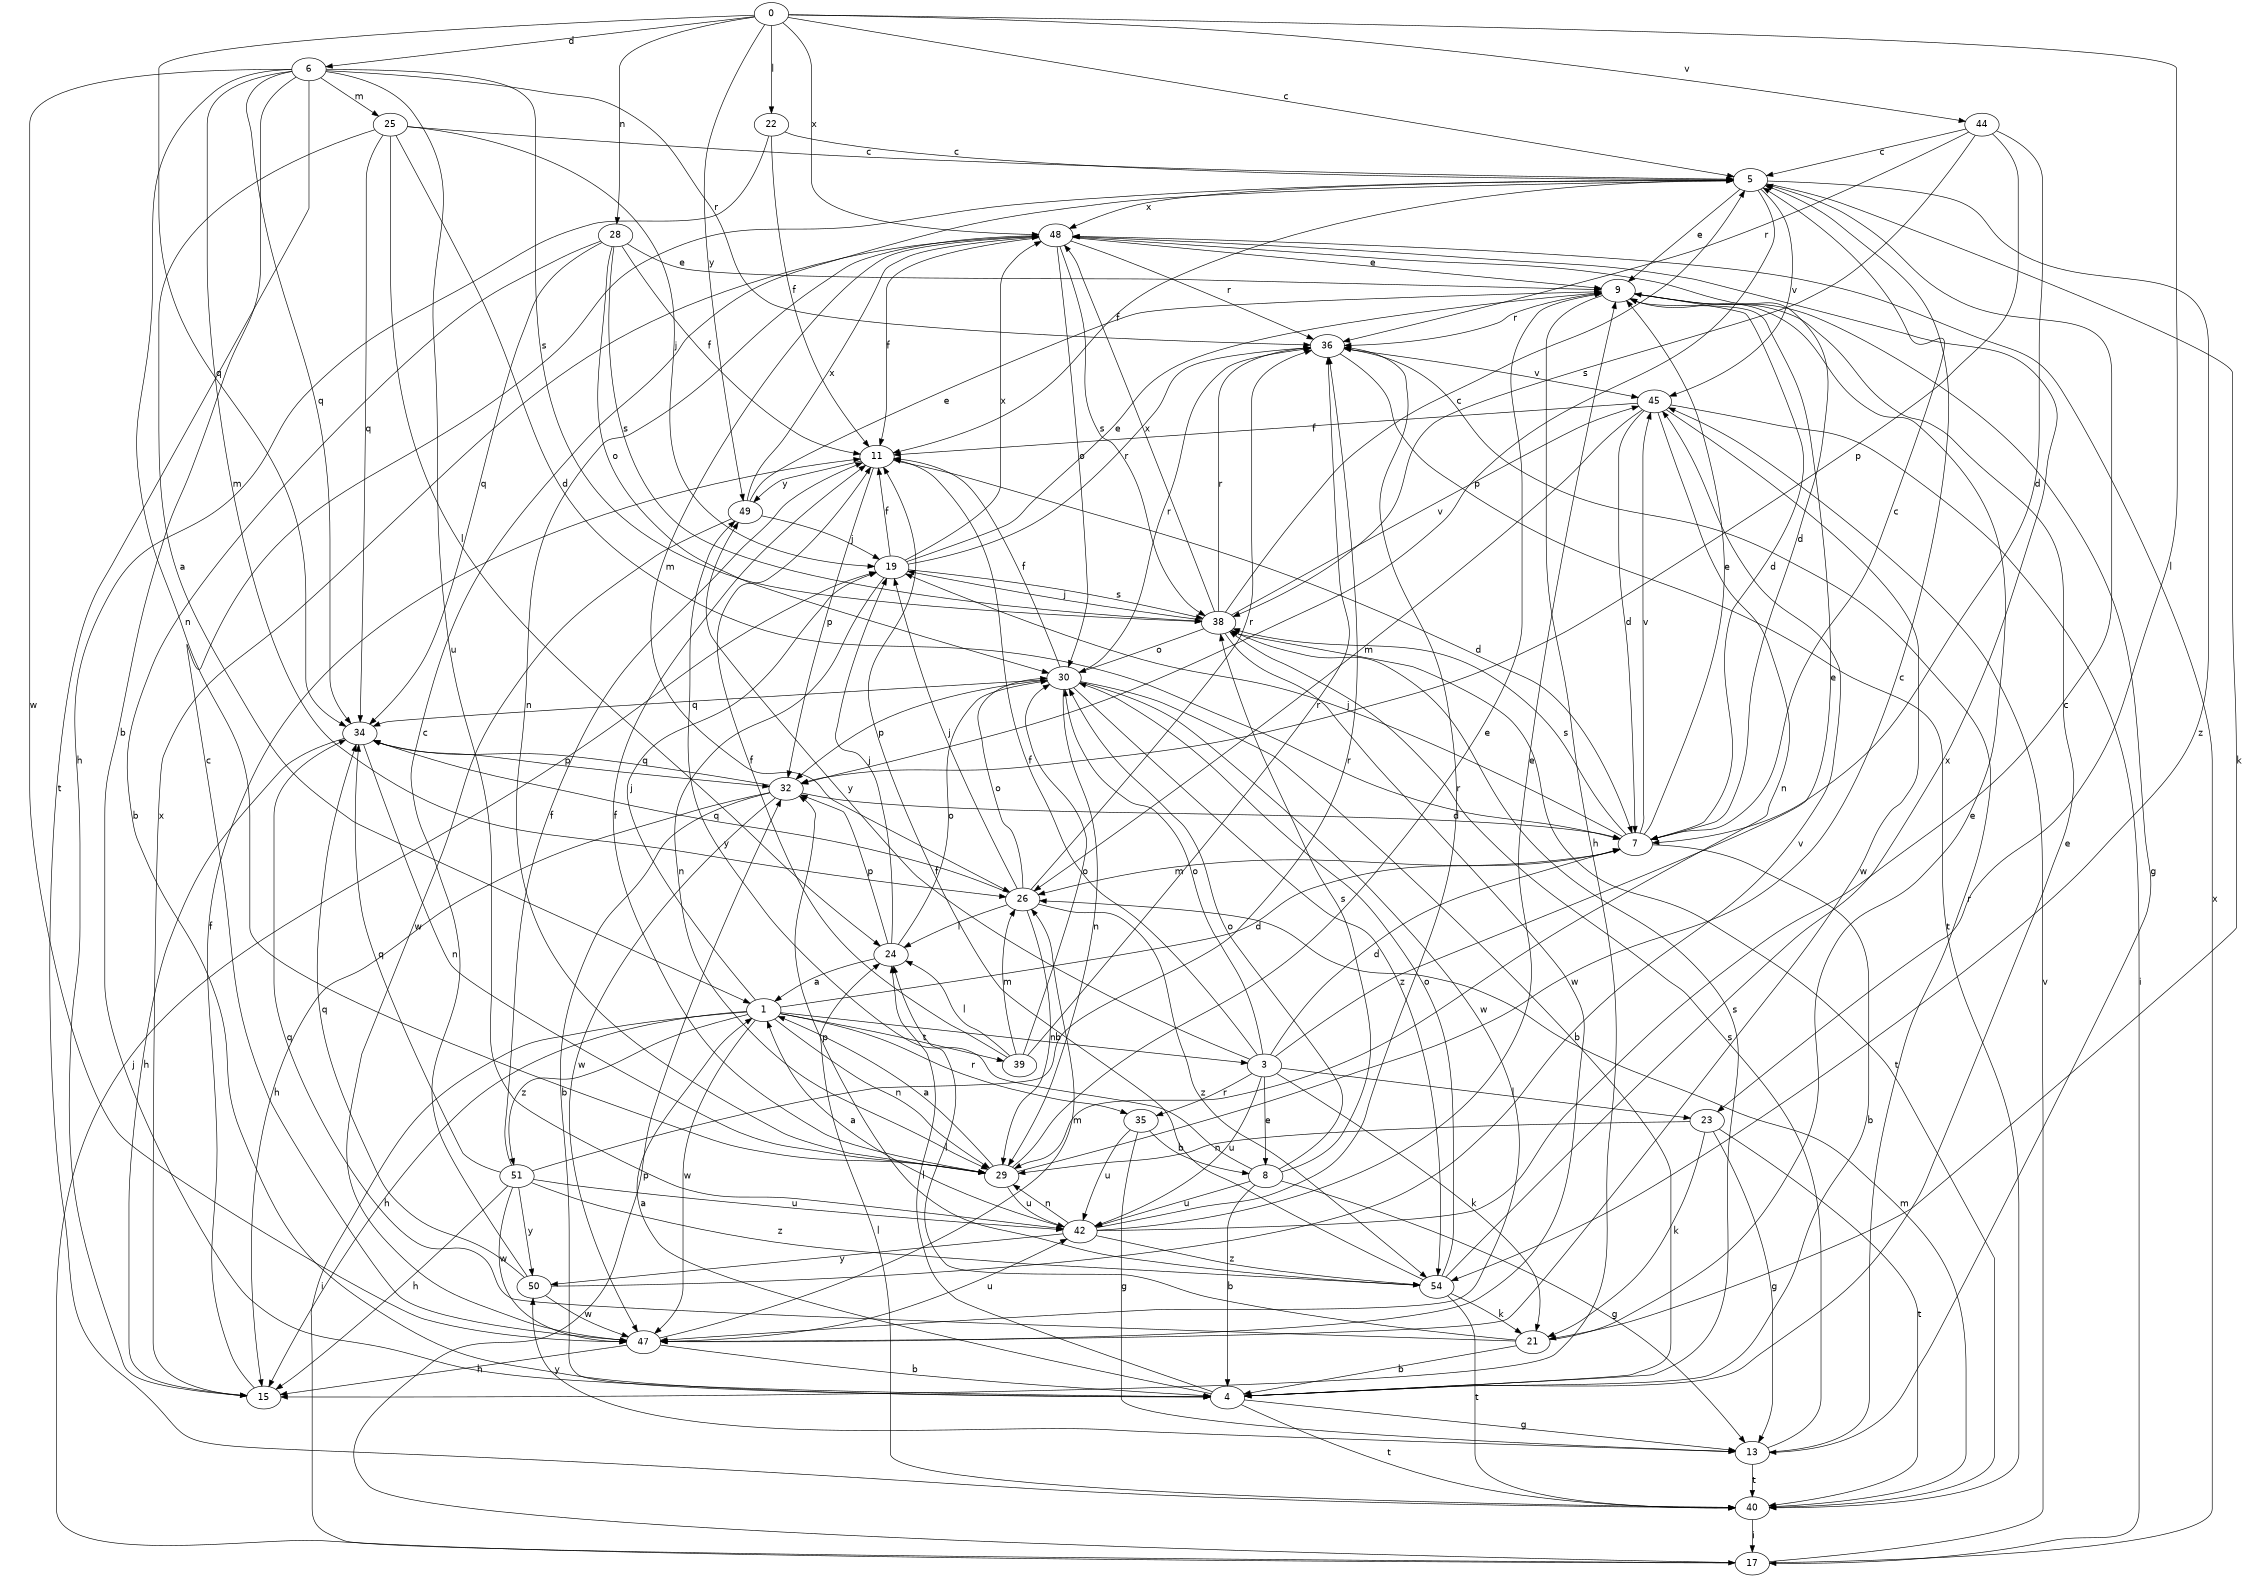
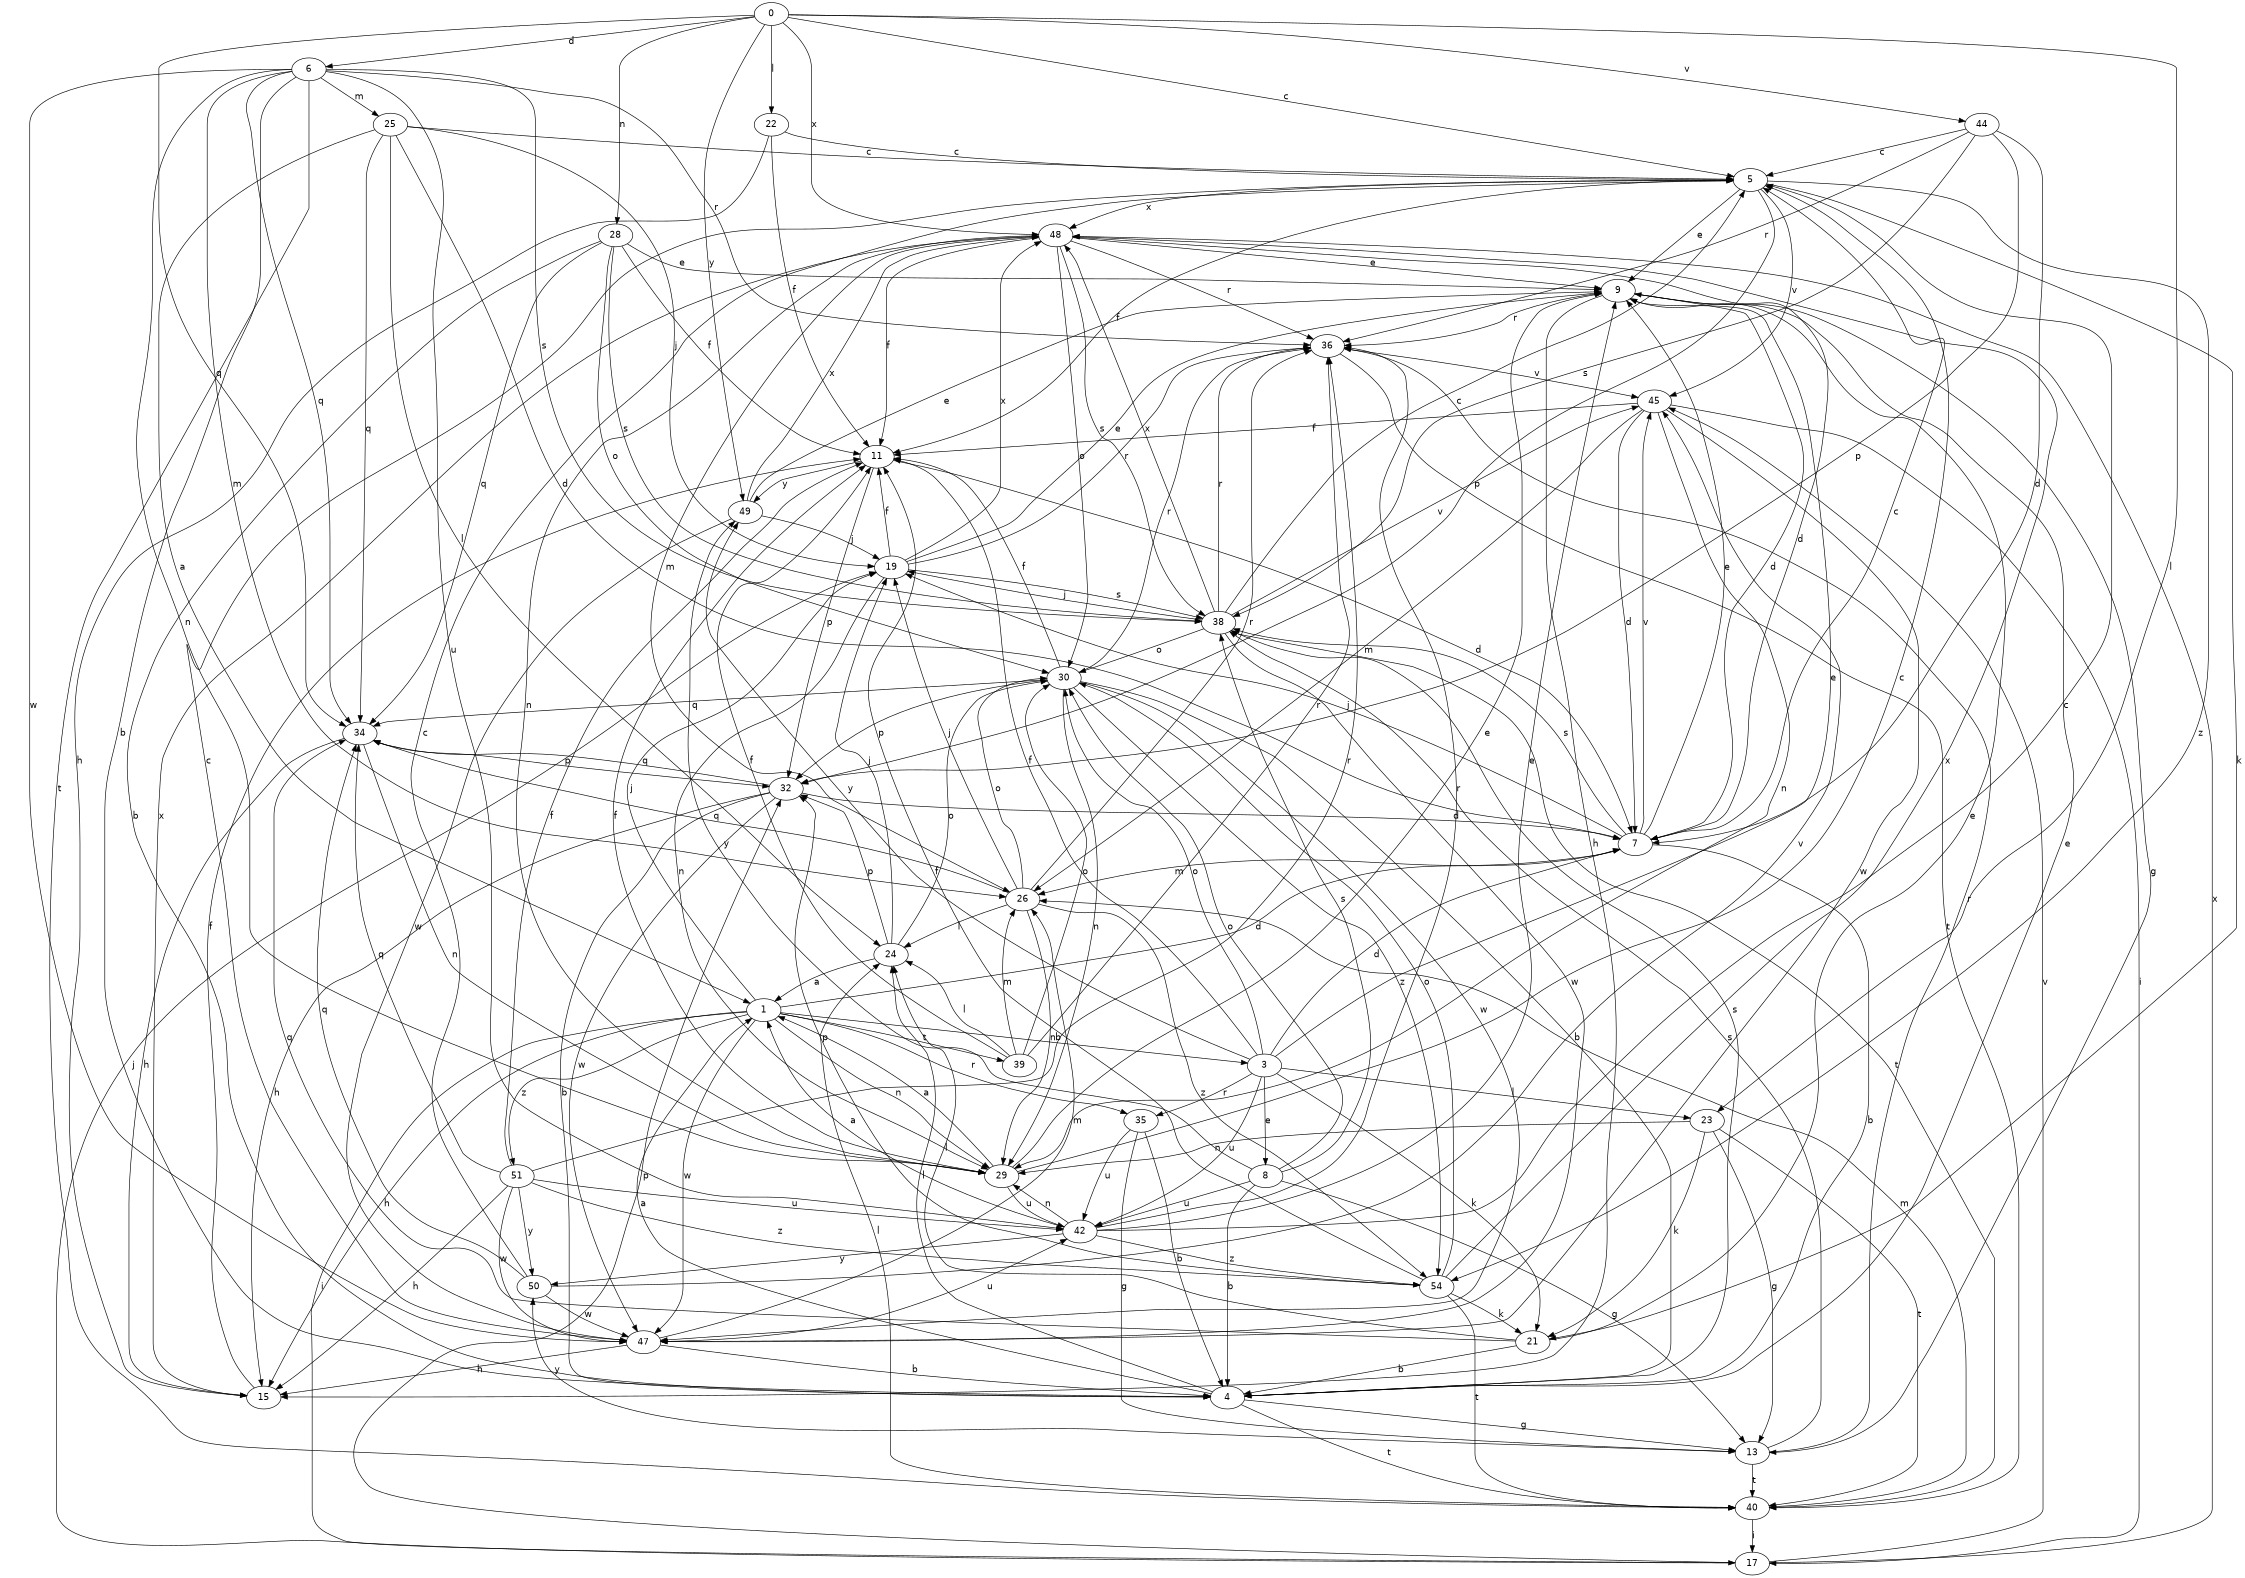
edge "35" -> "8": now "35" -> "4"
